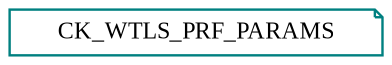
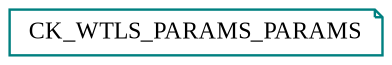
node "CK_WTLS_PRF_PARAMS": label "CK_WTLS_PRF_PARAMS" -> "CK_WTLS_PARAMS_PARAMS"
